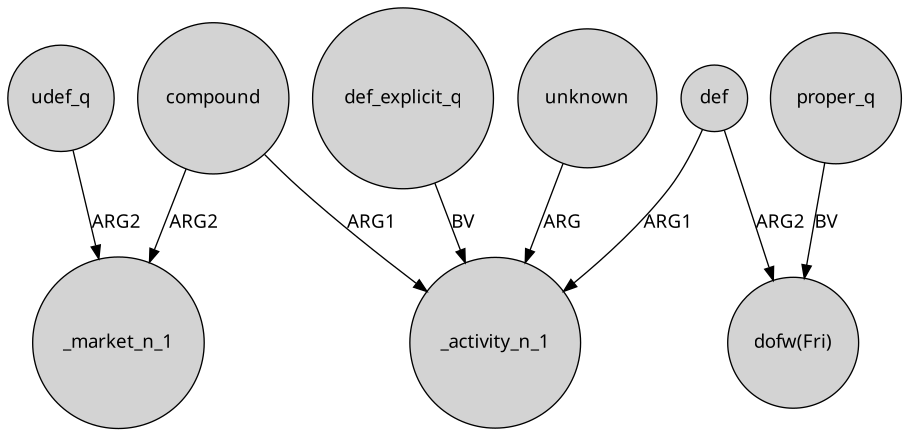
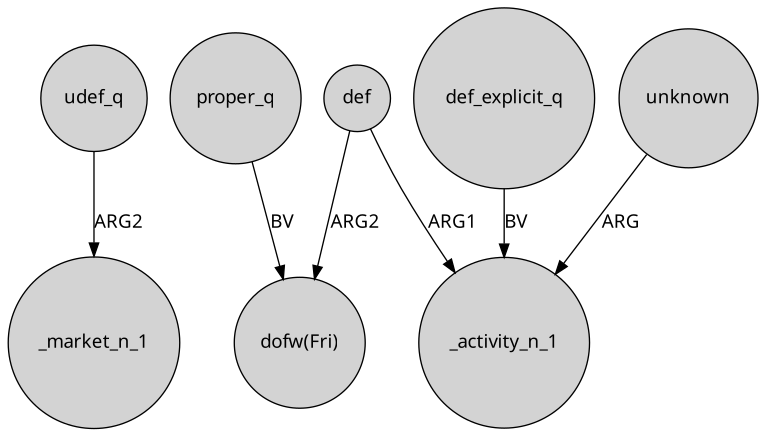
node "compound": removed
